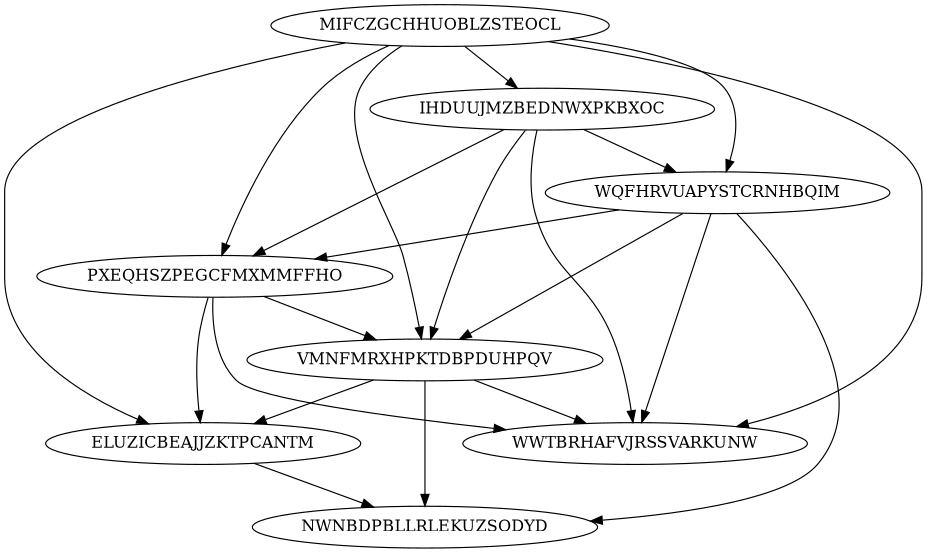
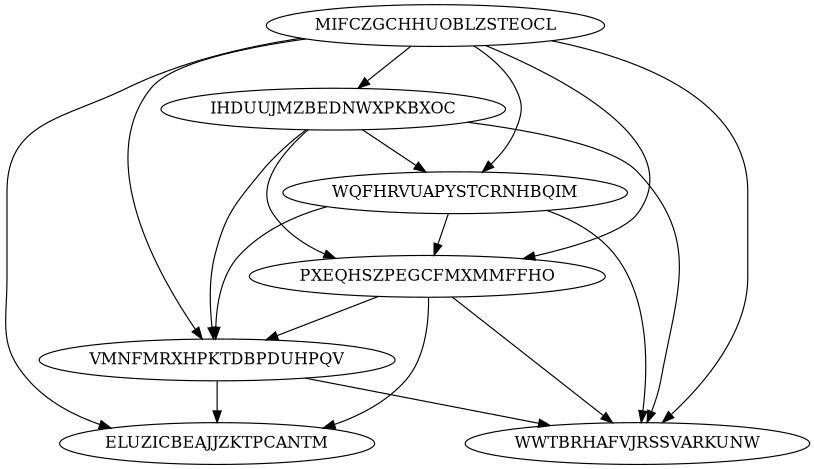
node "NWNBDPBLLRLEKUZSODYD": removed
